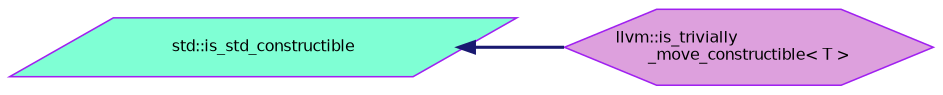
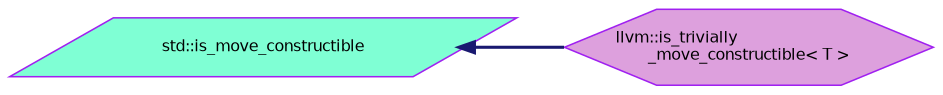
node "std::is_std_constructible": label "std::is_std_constructible" -> "std::is_move_constructible"
